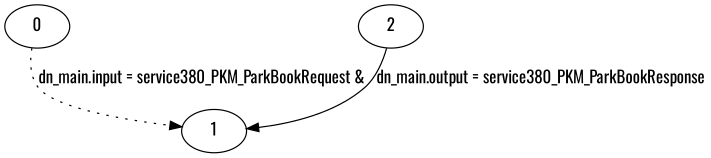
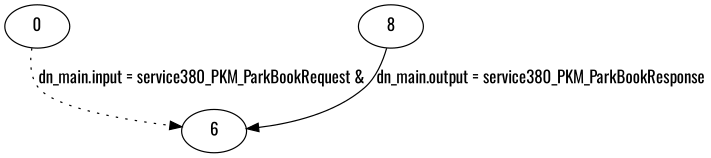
node "2": label "2" -> "8"
node "1": label "1" -> "6"
